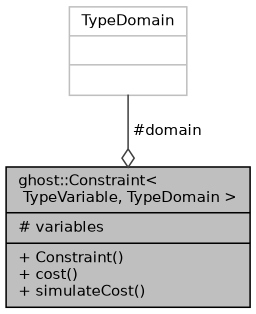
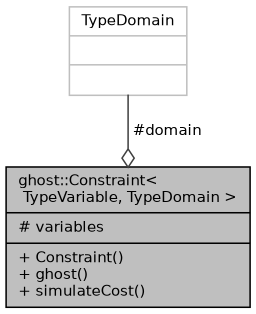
node "ghost::Constraint<": text "+ cost()" -> "+ ghost()"
